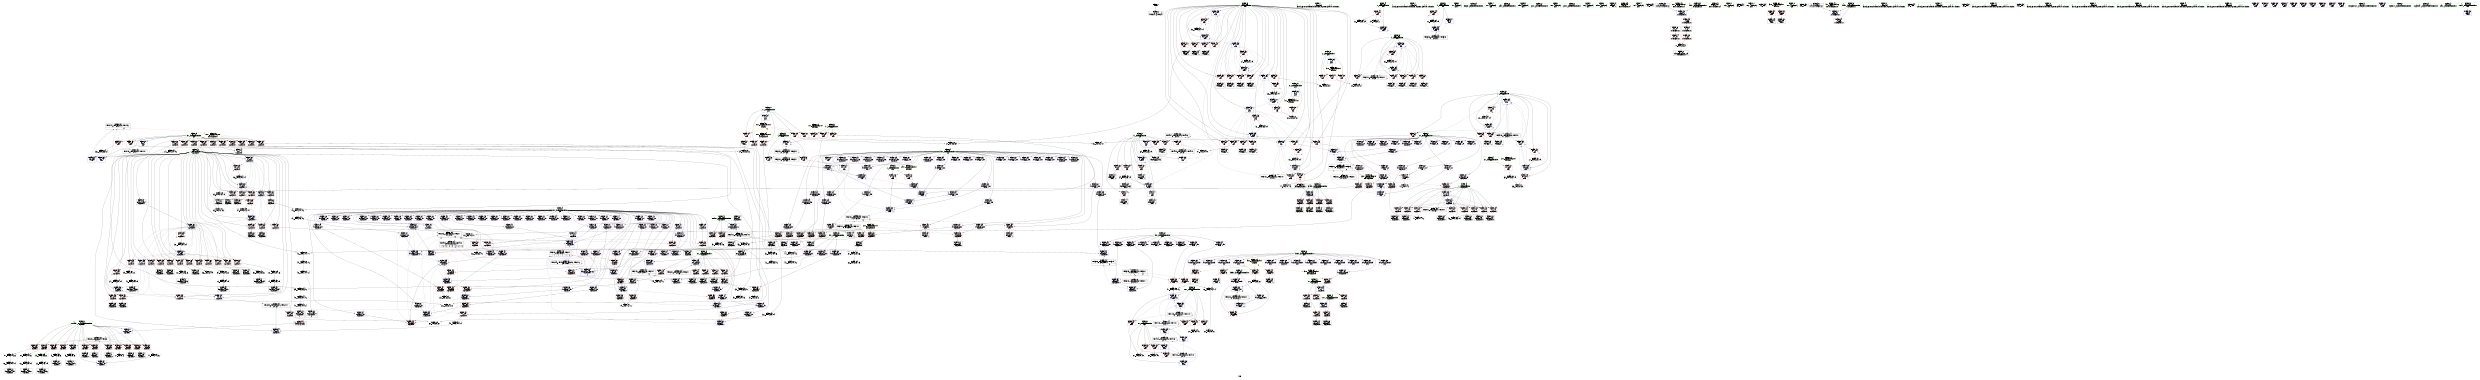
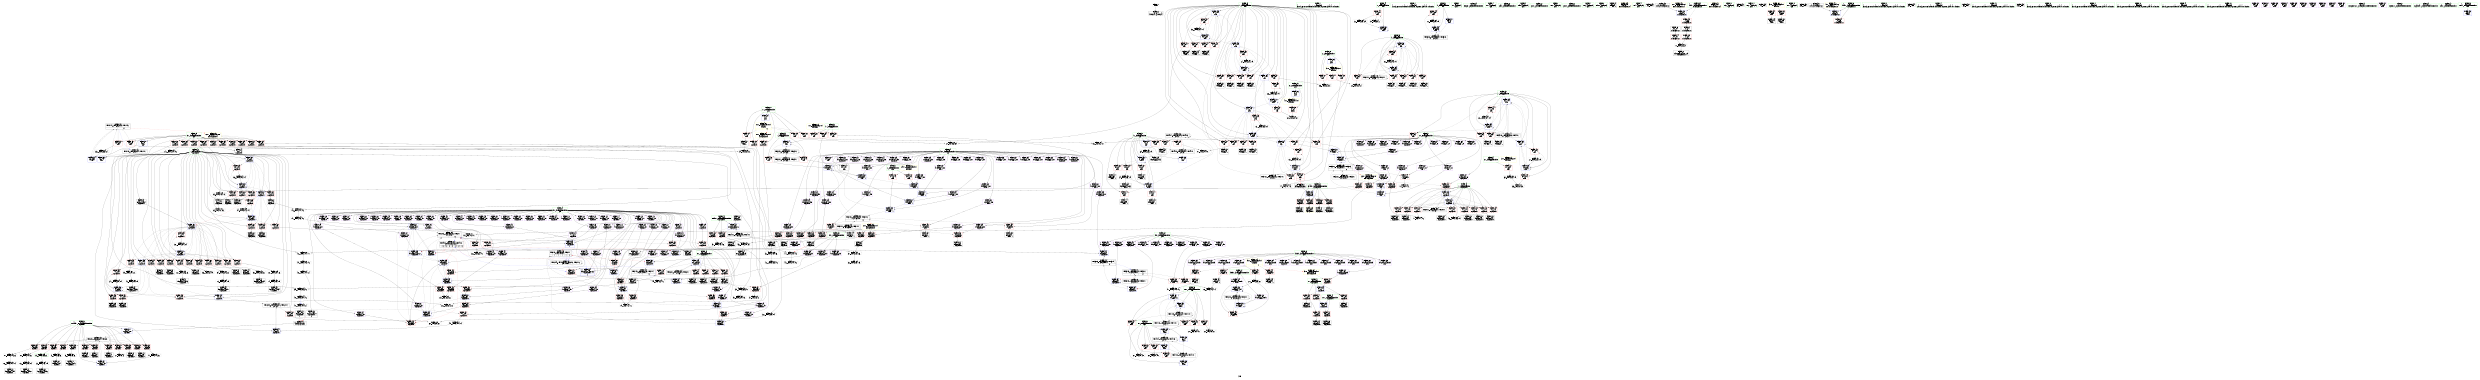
node "NodeID: 320": text "main" -> "friends"
node "NodeID: 255": added
node "NodeID: 291": added
node "NodeID: 95": text "_Z8dijkstrai" -> "_Z8renewi"
